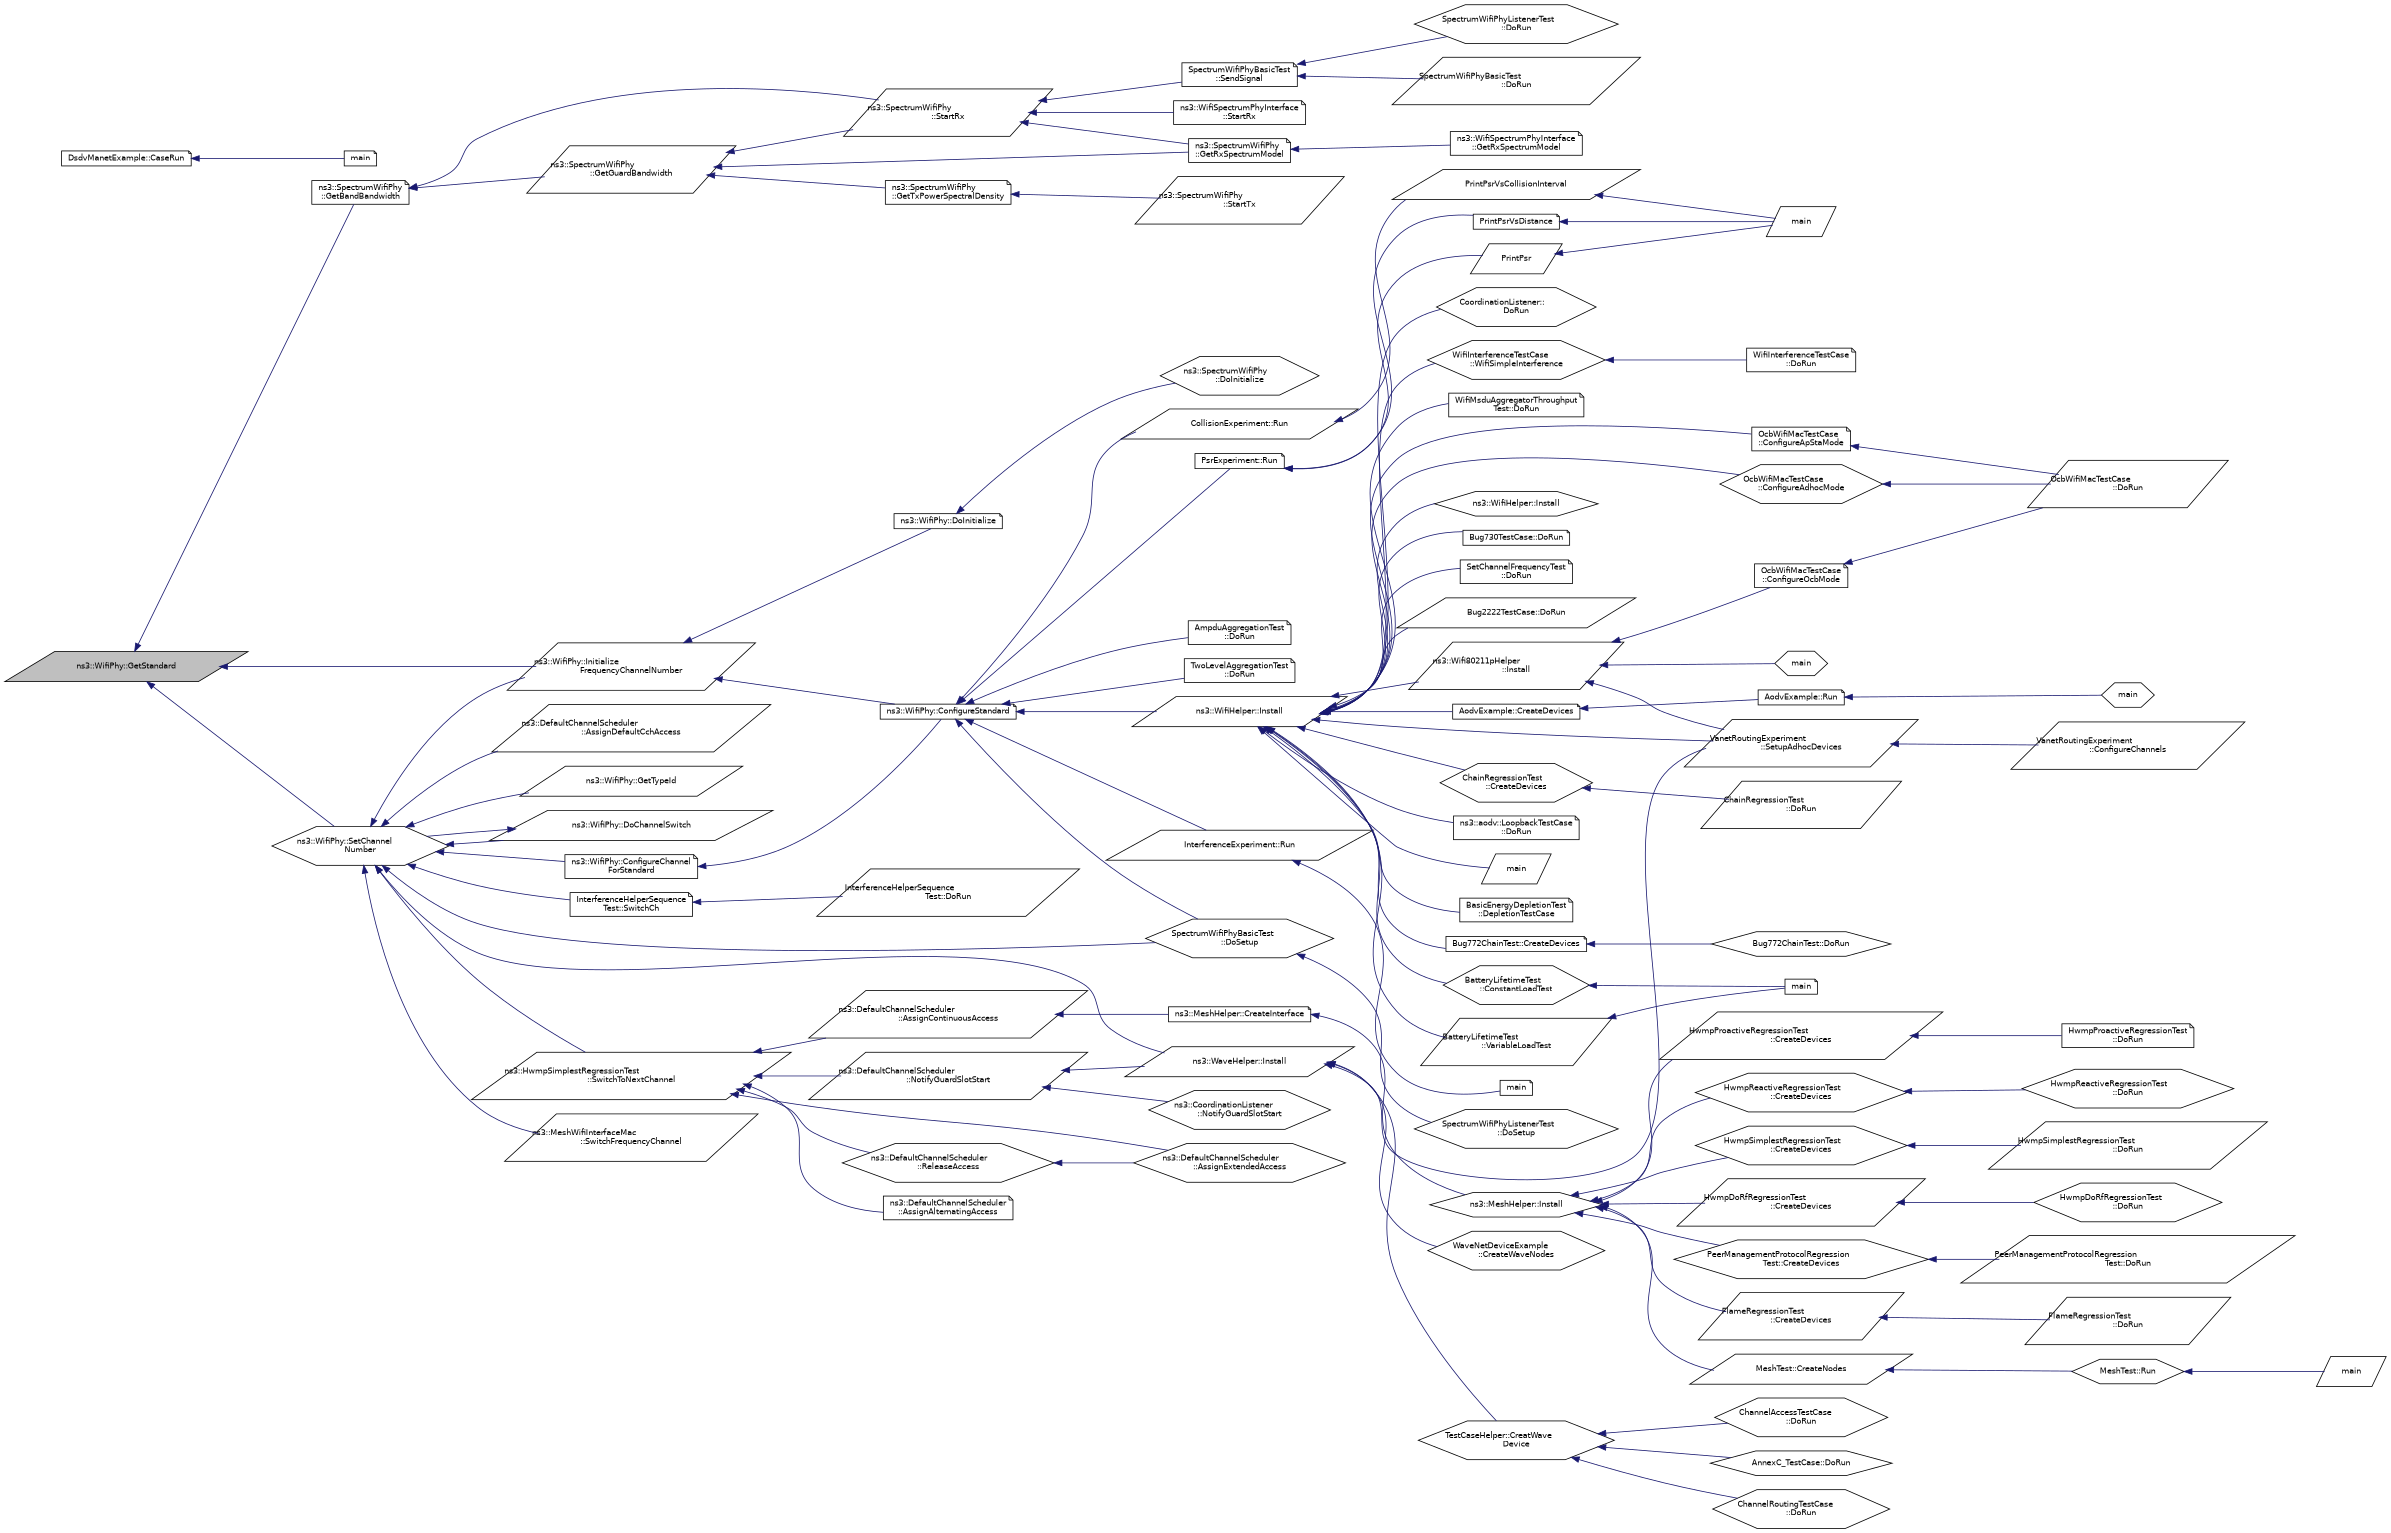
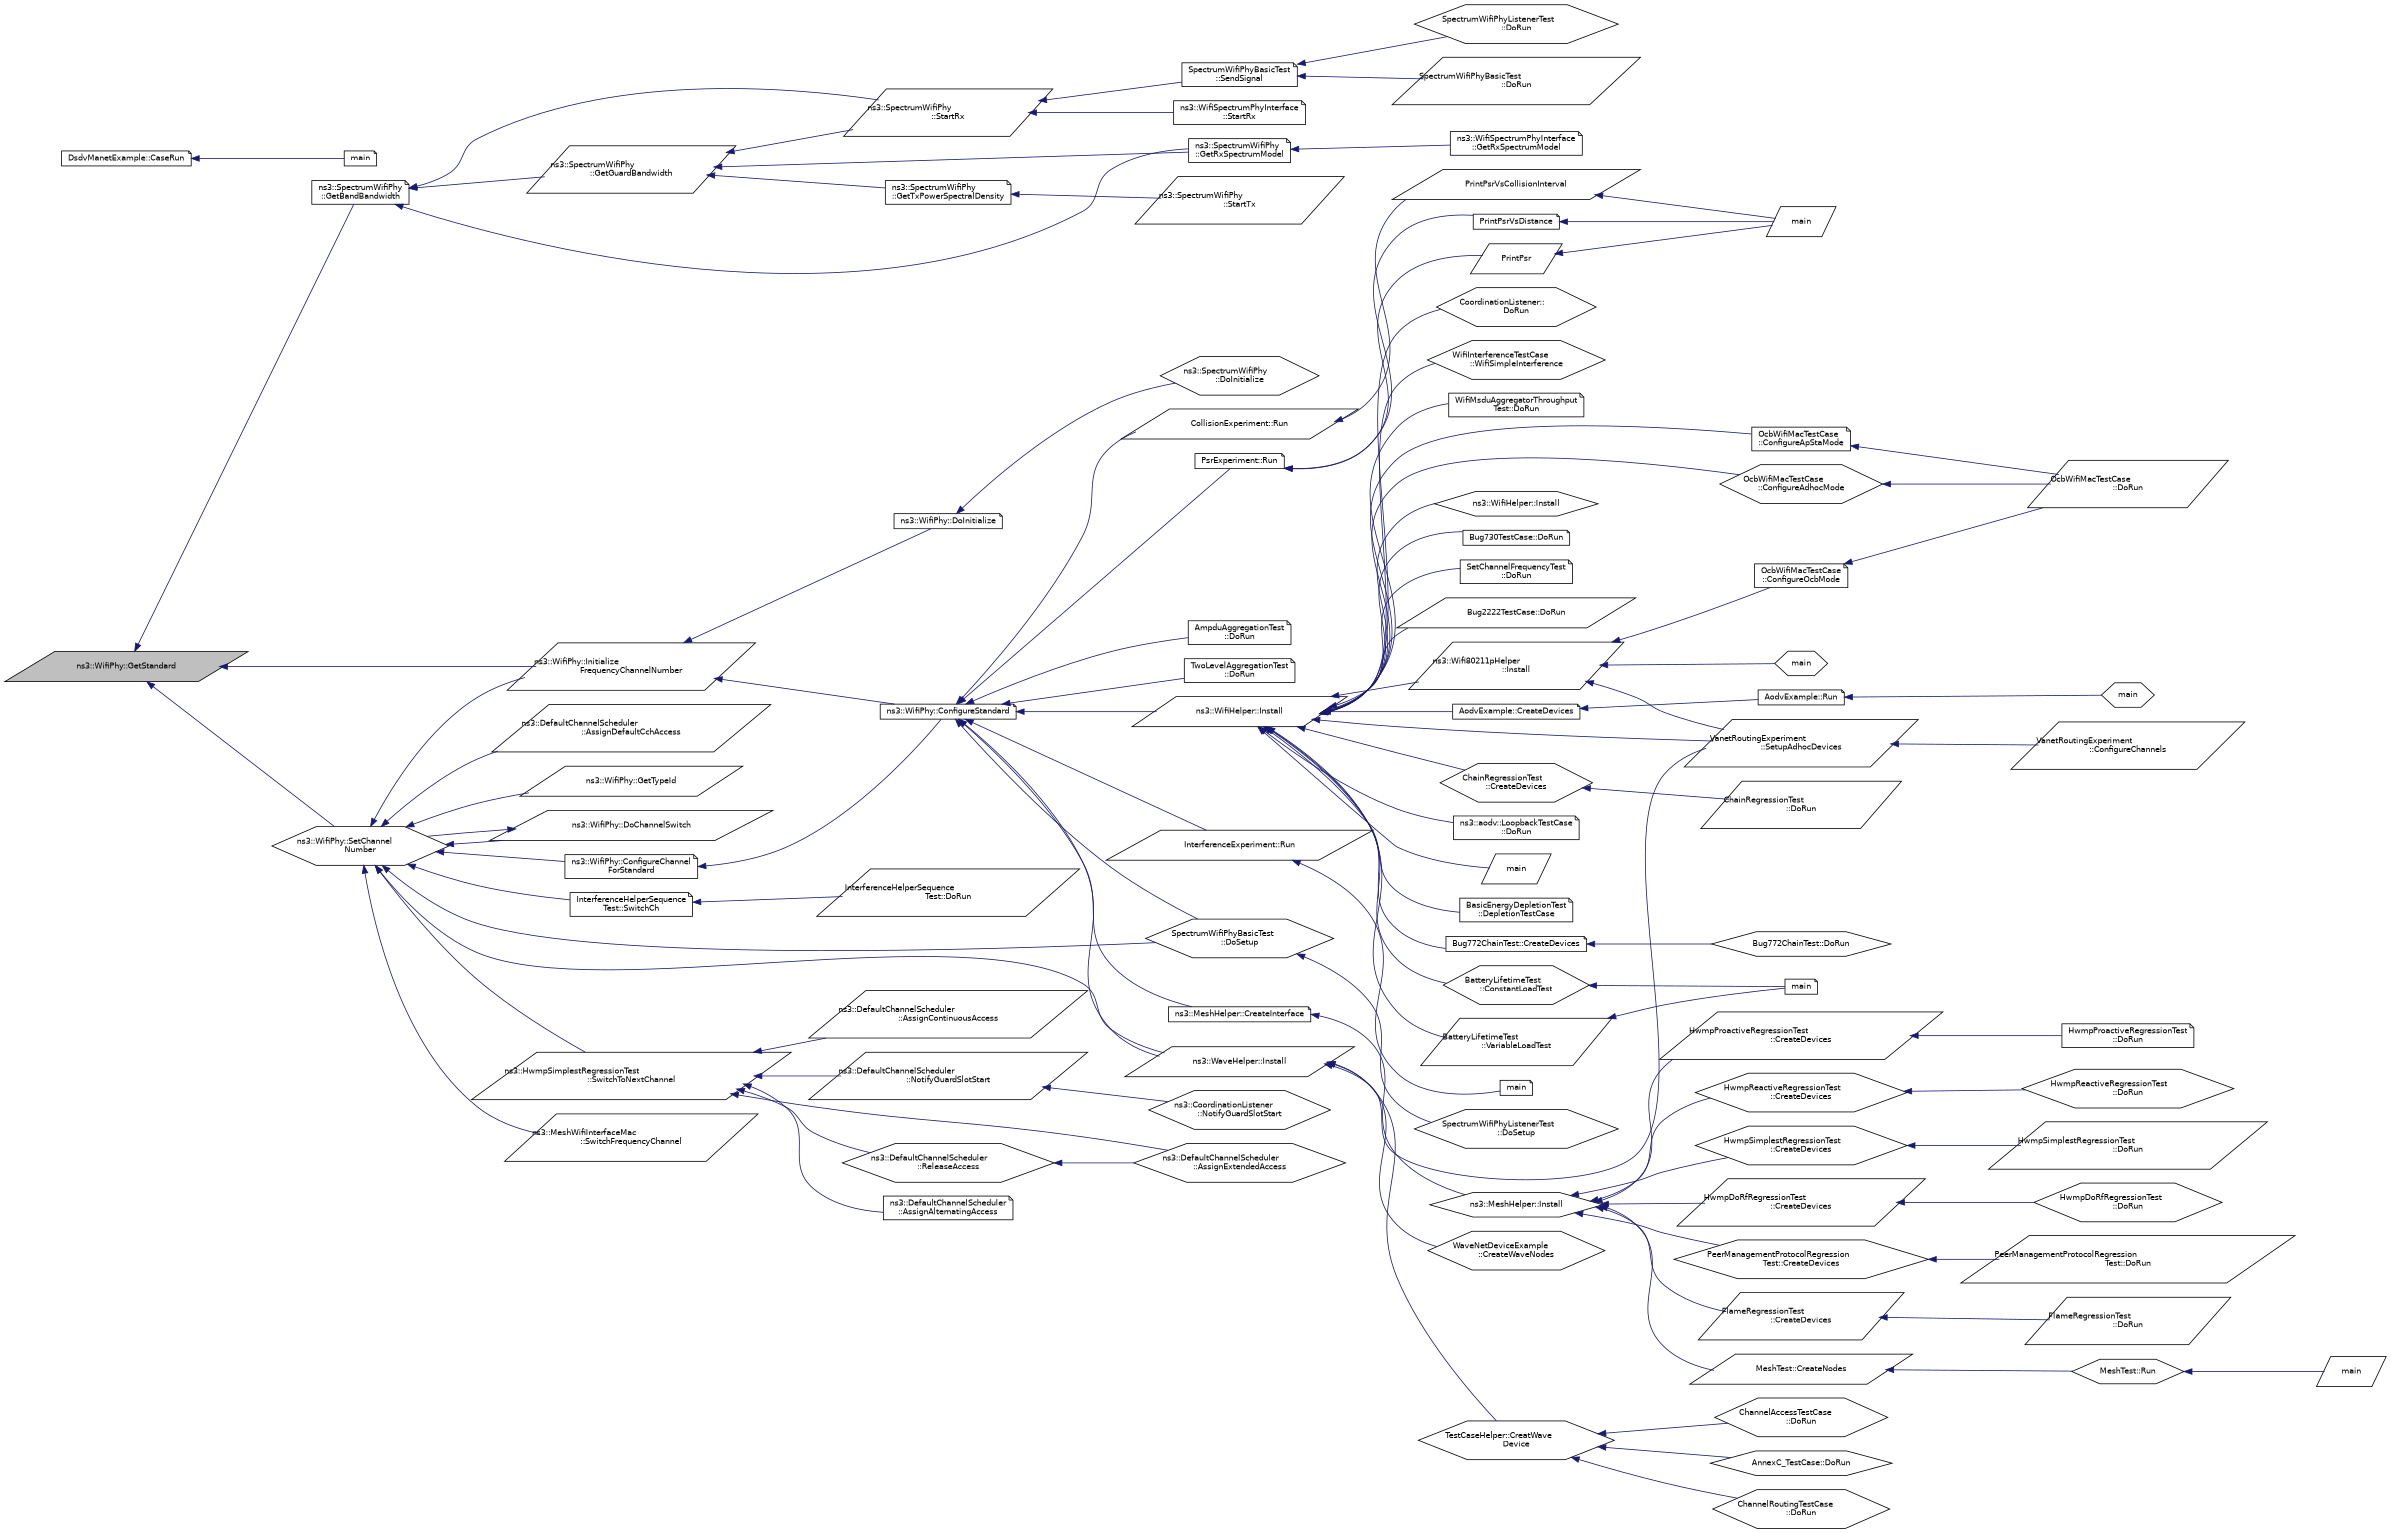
edge "ns3::SpectrumWifiPhy ::GetRxSpectrumModel" -> "ns3::SpectrumWifiPhy ::StartRx": now "ns3::SpectrumWifiPhy ::GetRxSpectrumModel" -> "ns3::SpectrumWifiPhy ::GetBandBandwidth"
node "WifiInterferenceTestCase ::DoRun": removed
edge "ns3::MeshHelper::CreateInterface" -> "ns3::DefaultChannelScheduler ::AssignContinuousAccess": now "ns3::MeshHelper::CreateInterface" -> "ns3::WifiPhy::ConfigureStandard"
edge "ns3::WaveHelper::Install" -> "ns3::DefaultChannelScheduler ::NotifyGuardSlotStart": now "ns3::WaveHelper::Install" -> "ns3::WifiPhy::ConfigureStandard"
